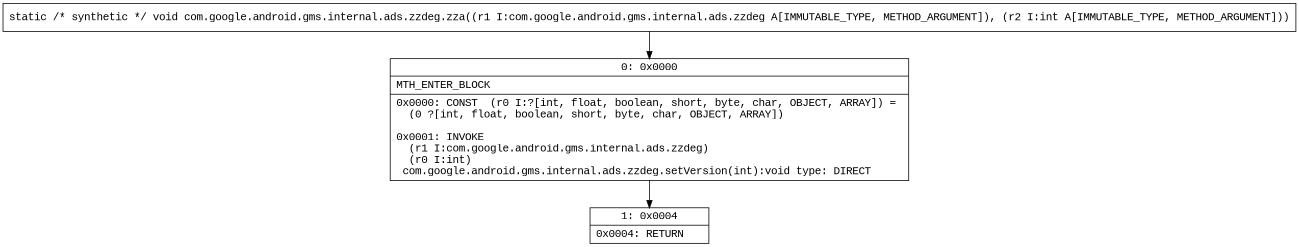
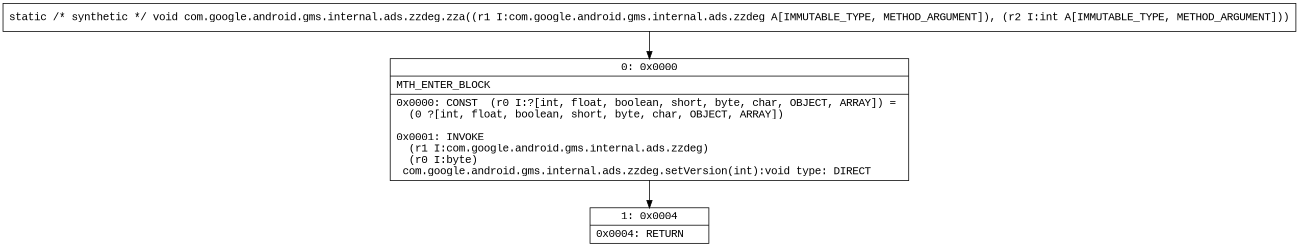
node "0: 0x0000": text "(r0 I:int)" -> "(r0 I:byte)"
